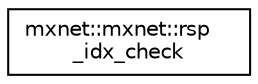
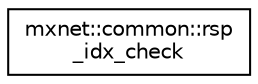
node "mxnet::mxnet::rsp _idx_check": label "mxnet::mxnet::rsp _idx_check" -> "mxnet::common::rsp _idx_check"
